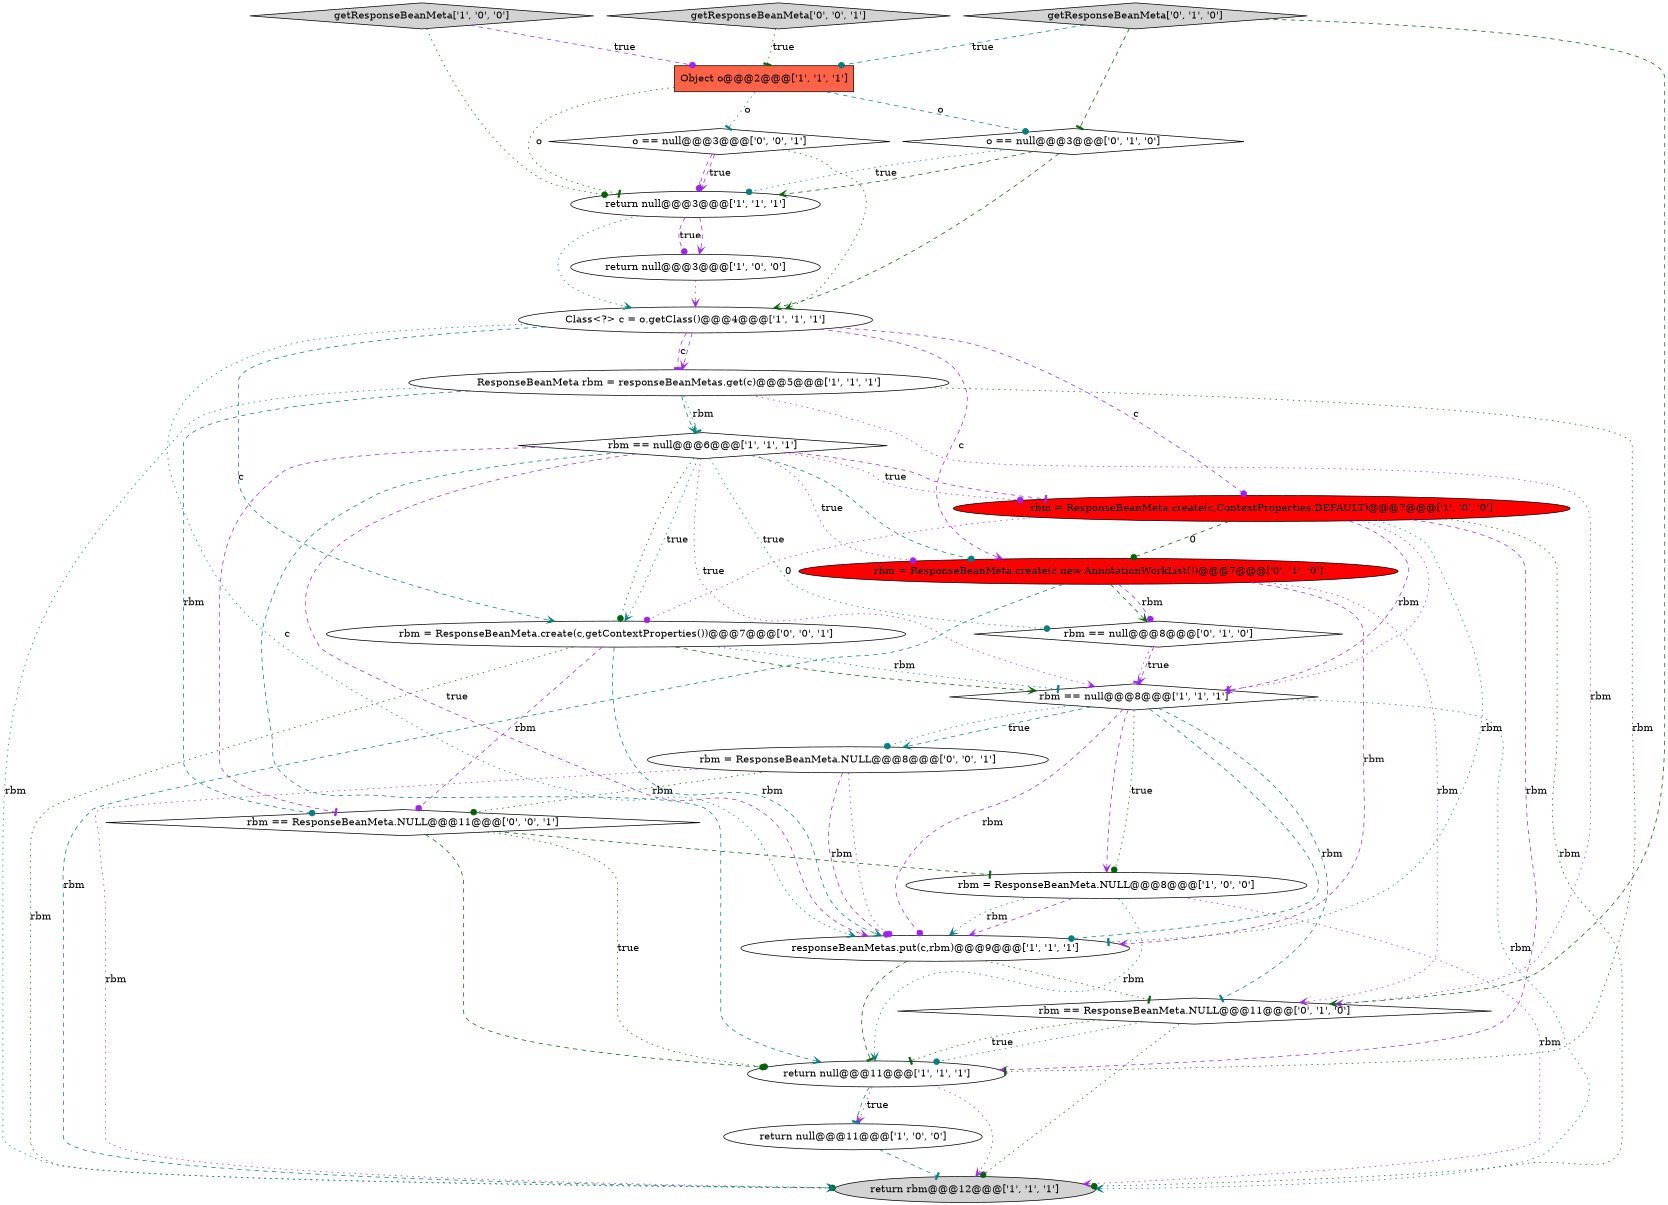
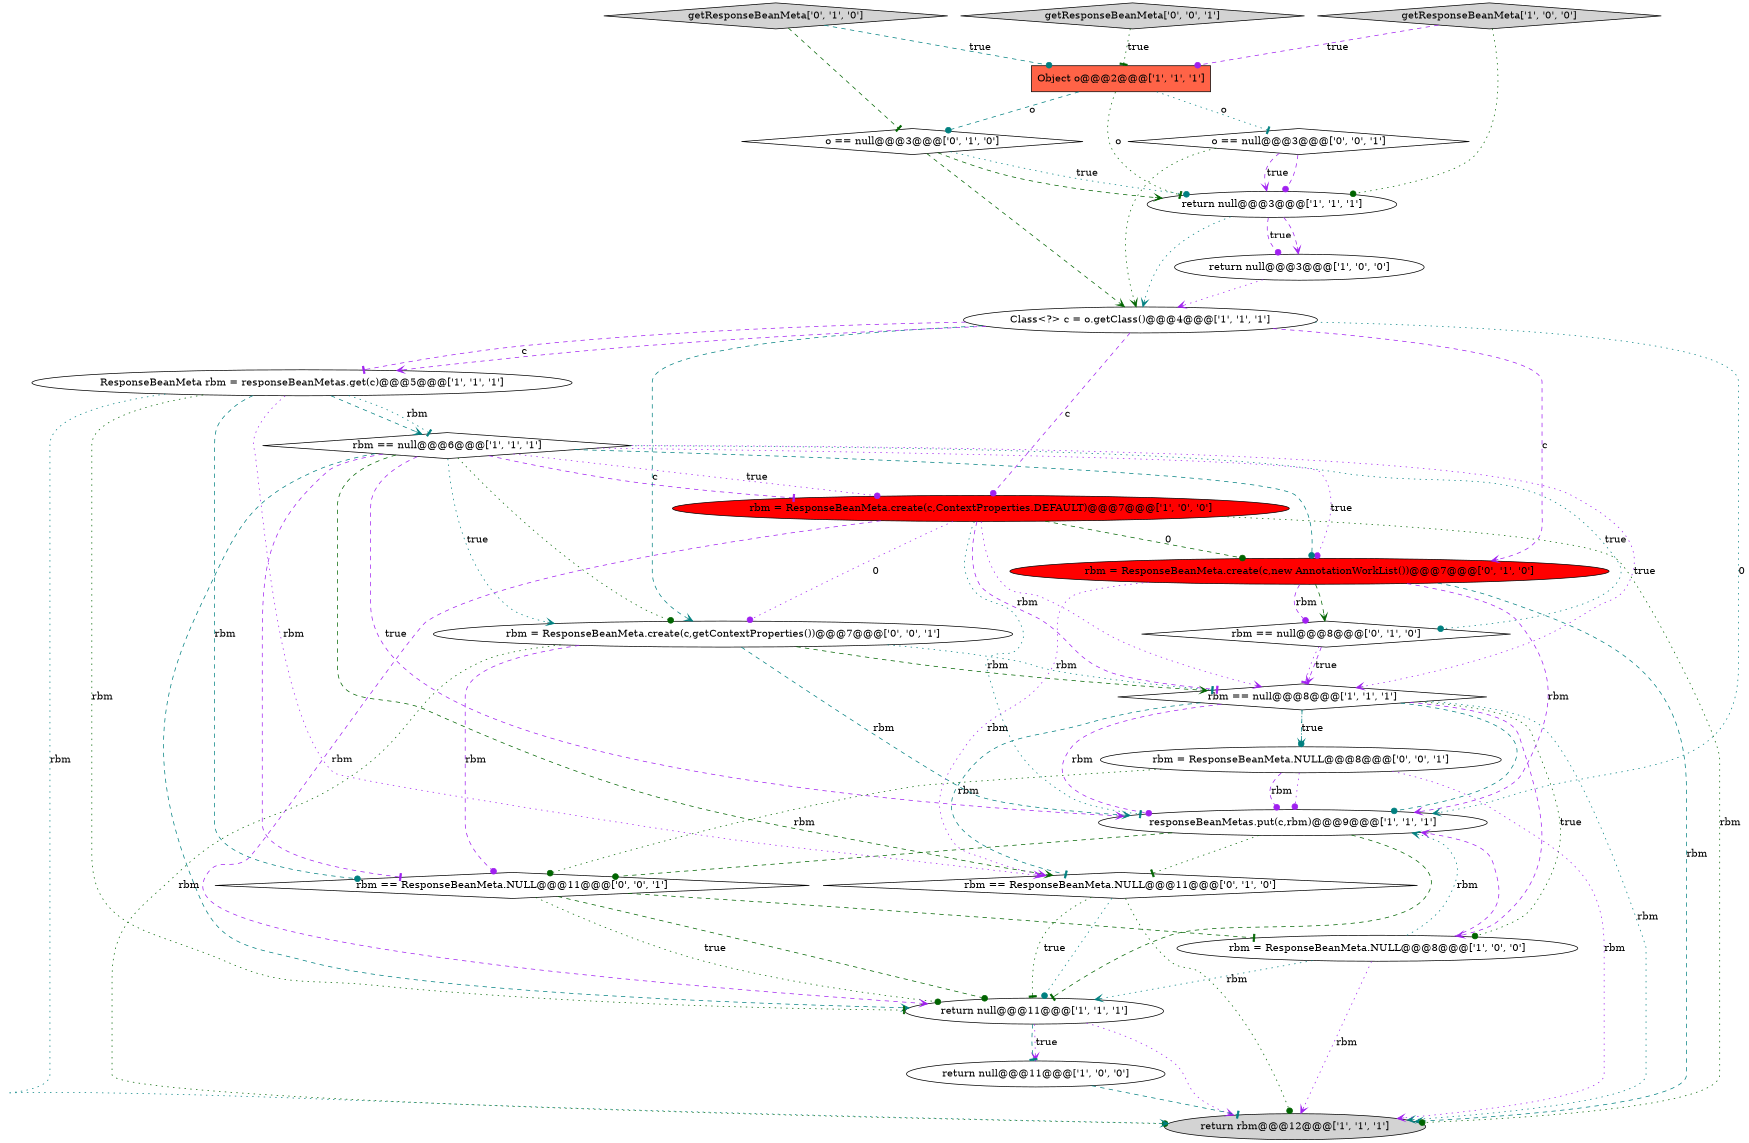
edge "getResponseBeanMeta['0', '1', '0']" -> "rbm == ResponseBeanMeta.NULL@@@11@@@['0', '1', '0']": now "rbm == null@@@6@@@['1', '1', '1']" -> "rbm == ResponseBeanMeta.NULL@@@11@@@['0', '1', '0']"
edge "Class<?> c = o.getClass()@@@4@@@['1', '1', '1']" -> "responseBeanMetas.put(c,rbm)@@@9@@@['1', '1', '1']": label "c" -> "0"
edge "responseBeanMetas.put(c,rbm)@@@9@@@['1', '1', '1']" -> "rbm == ResponseBeanMeta.NULL@@@11@@@['0', '0', '1']": added
